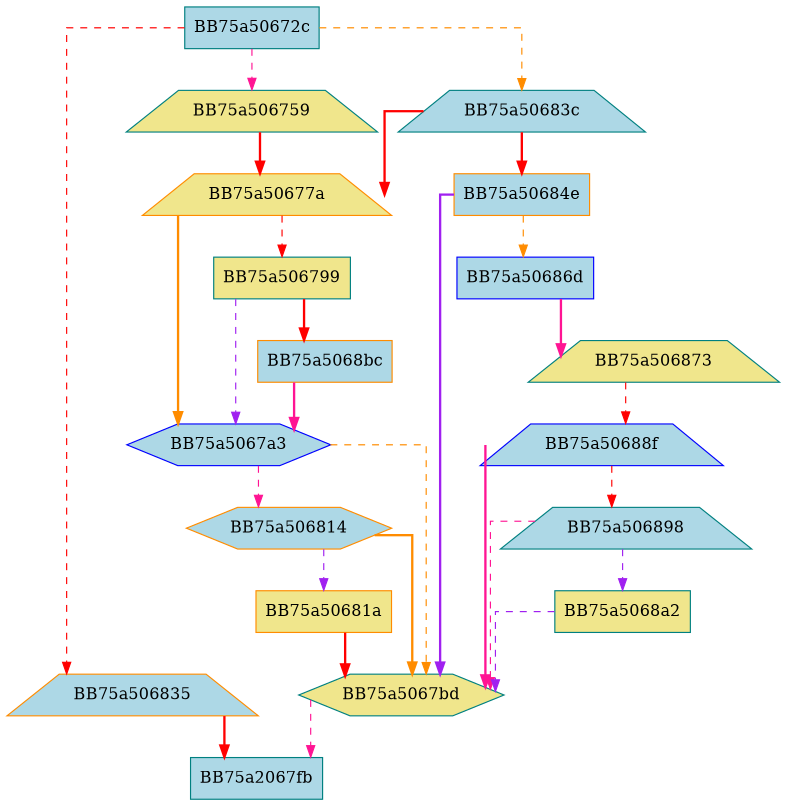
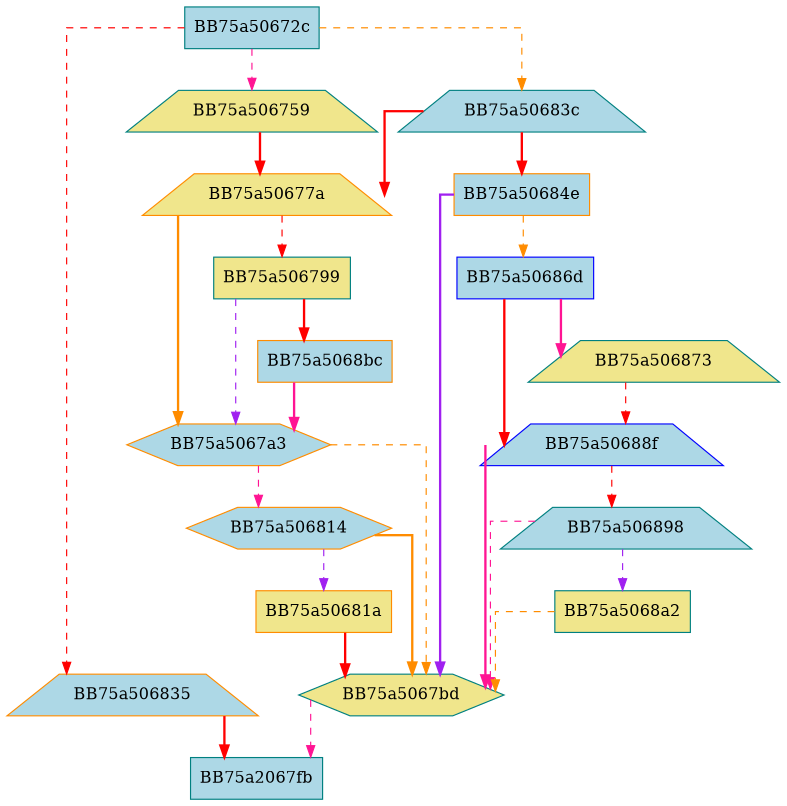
edge "BB75a50686d" -> "BB75a50688f": added
node "BB75a5067a3": color blue -> darkorange
edge "BB75a5068a2" -> "BB75a5067bd": color purple -> darkorange
